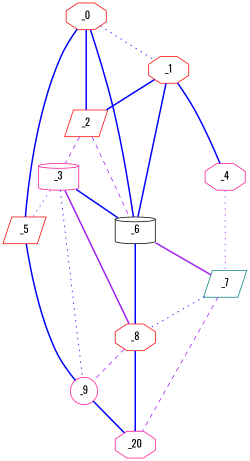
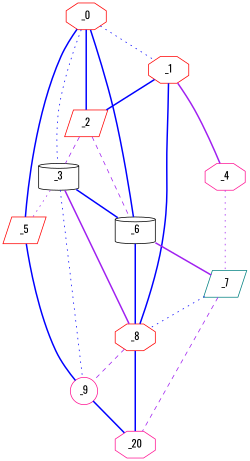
edge "_0" -- "_3": added
edge "_1" -- "_4": color blue -> purple
edge "_1" -- "_6": now "_1" -- "_8"
node "_3": color deeppink -> black
